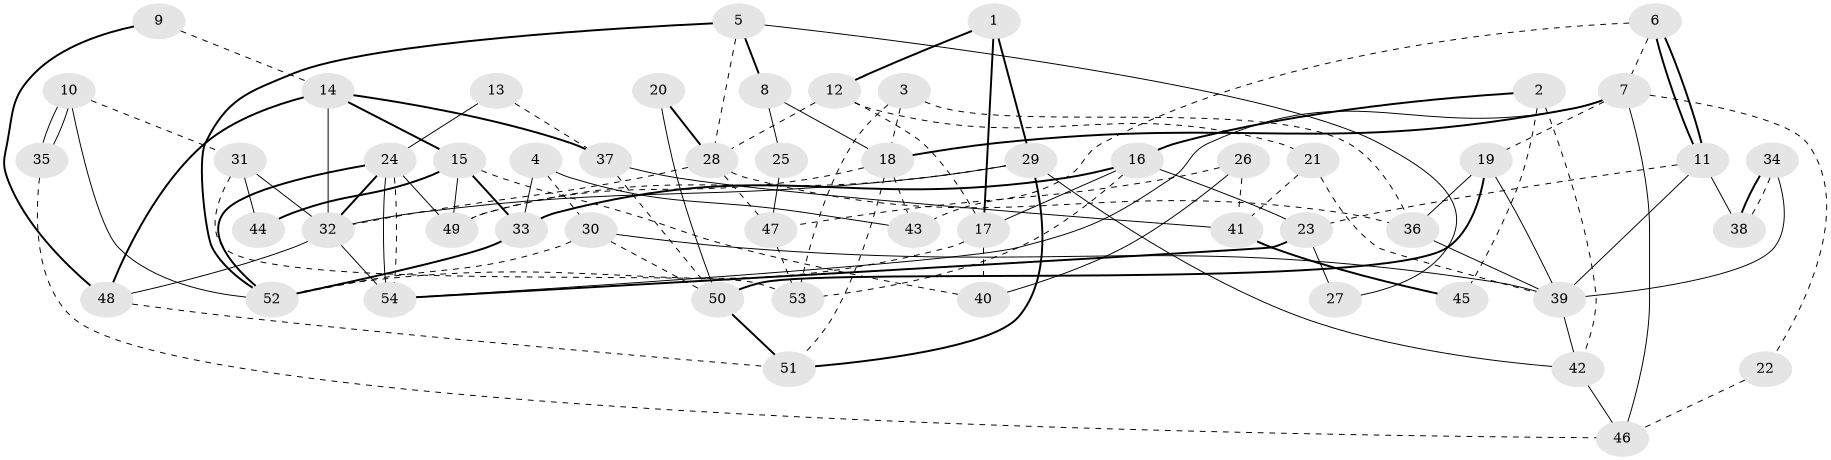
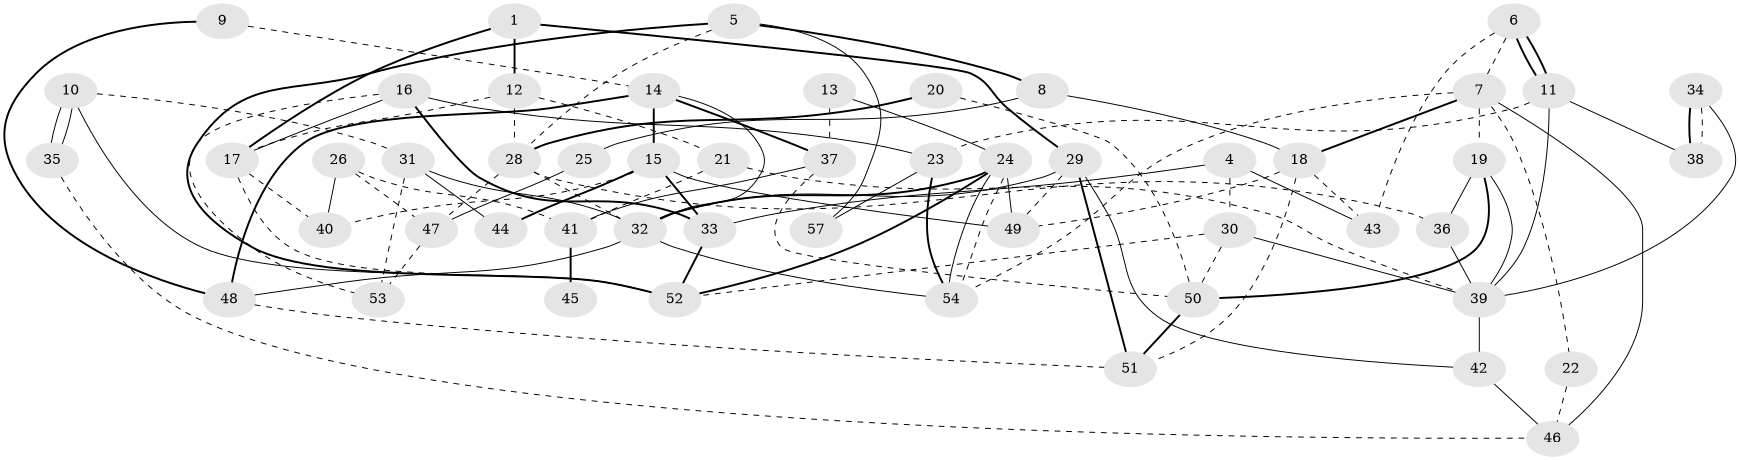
node "3": removed
node "2": removed
edge "20" -- "50": style solid -> dashed
edge "7" -- "54": style solid -> dashed
node "27": label "27" -> "57"
